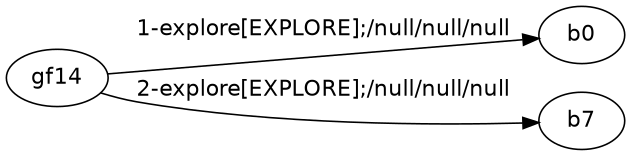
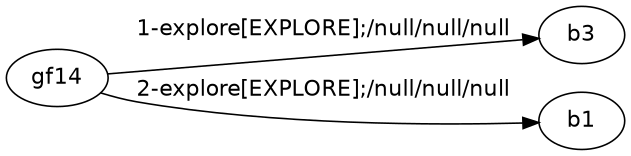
node "b0": label "b0" -> "b3"
node "b7": label "b7" -> "b1"
